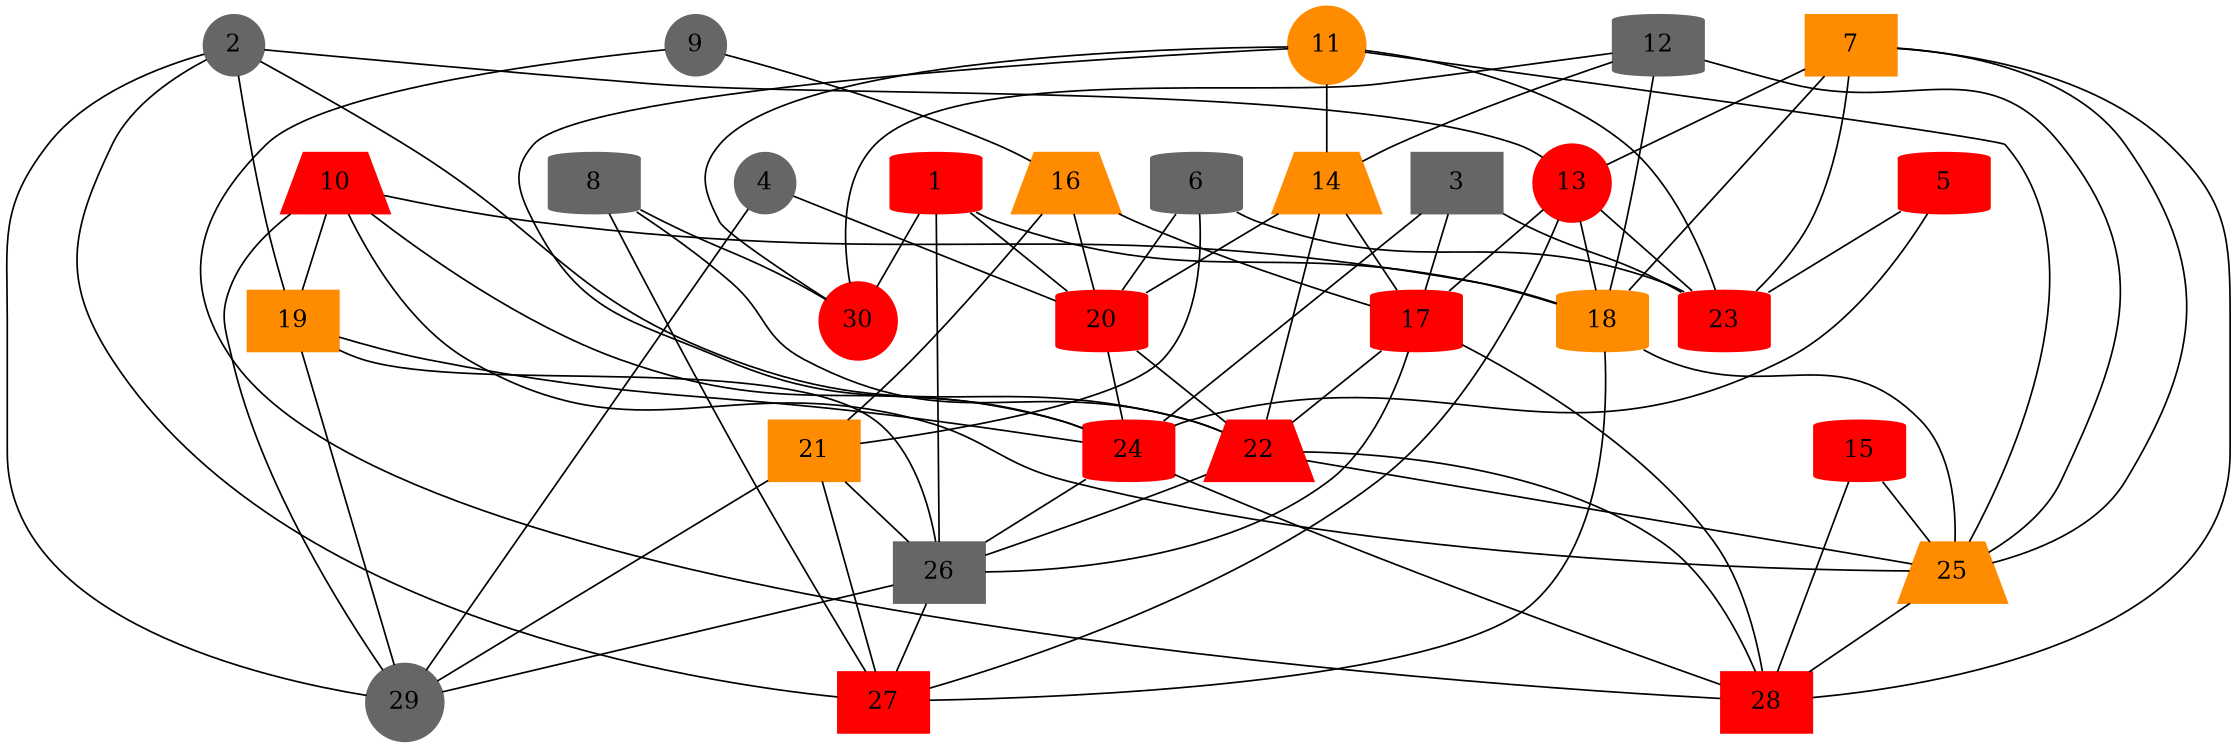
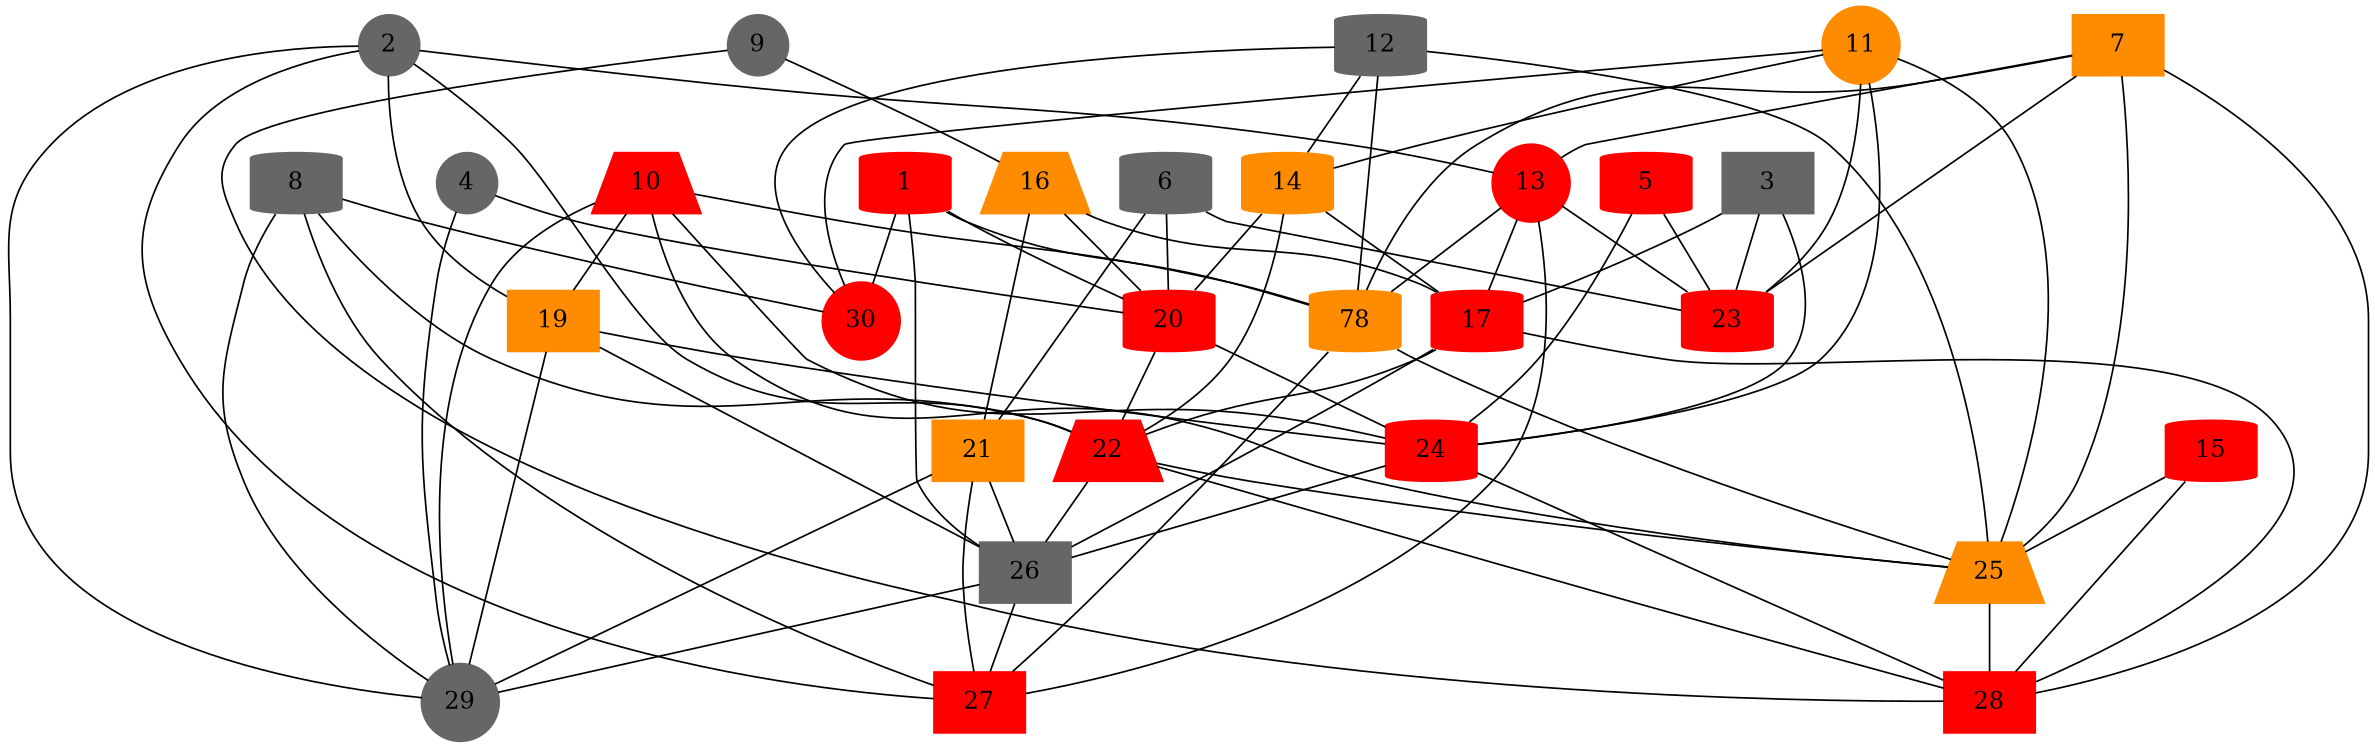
node "14": shape trapezium -> cylinder
node "18": label "18" -> "78"
edge "8" -- "29": added
